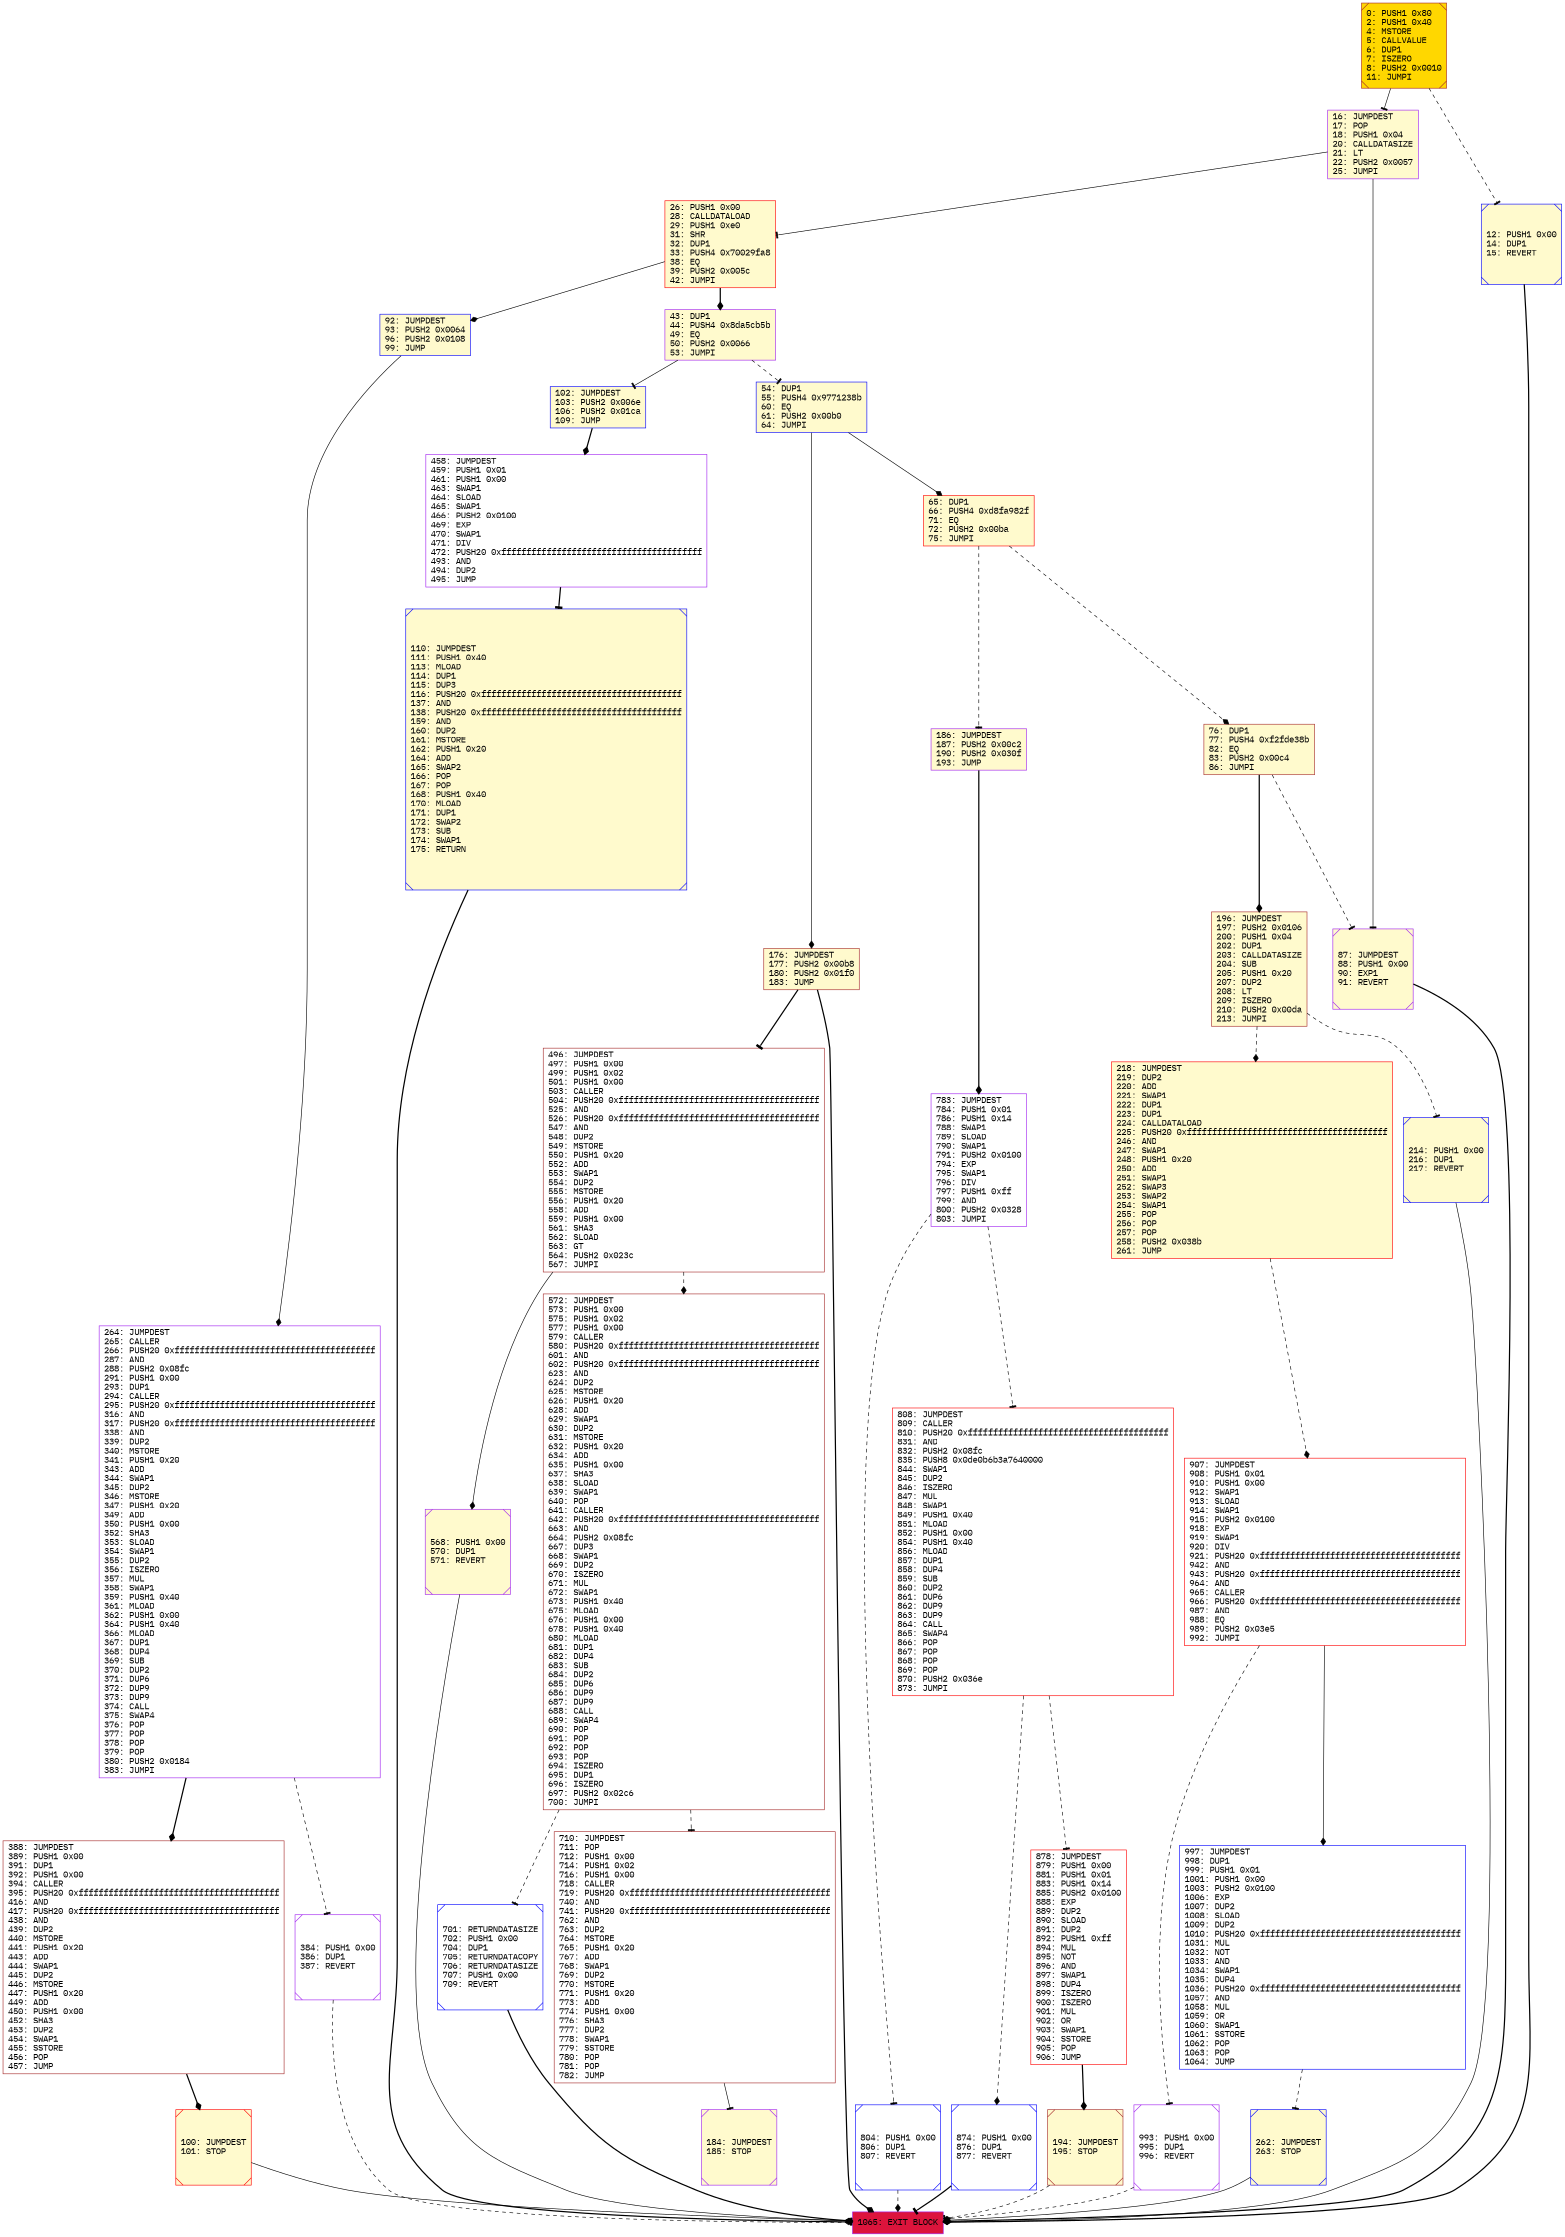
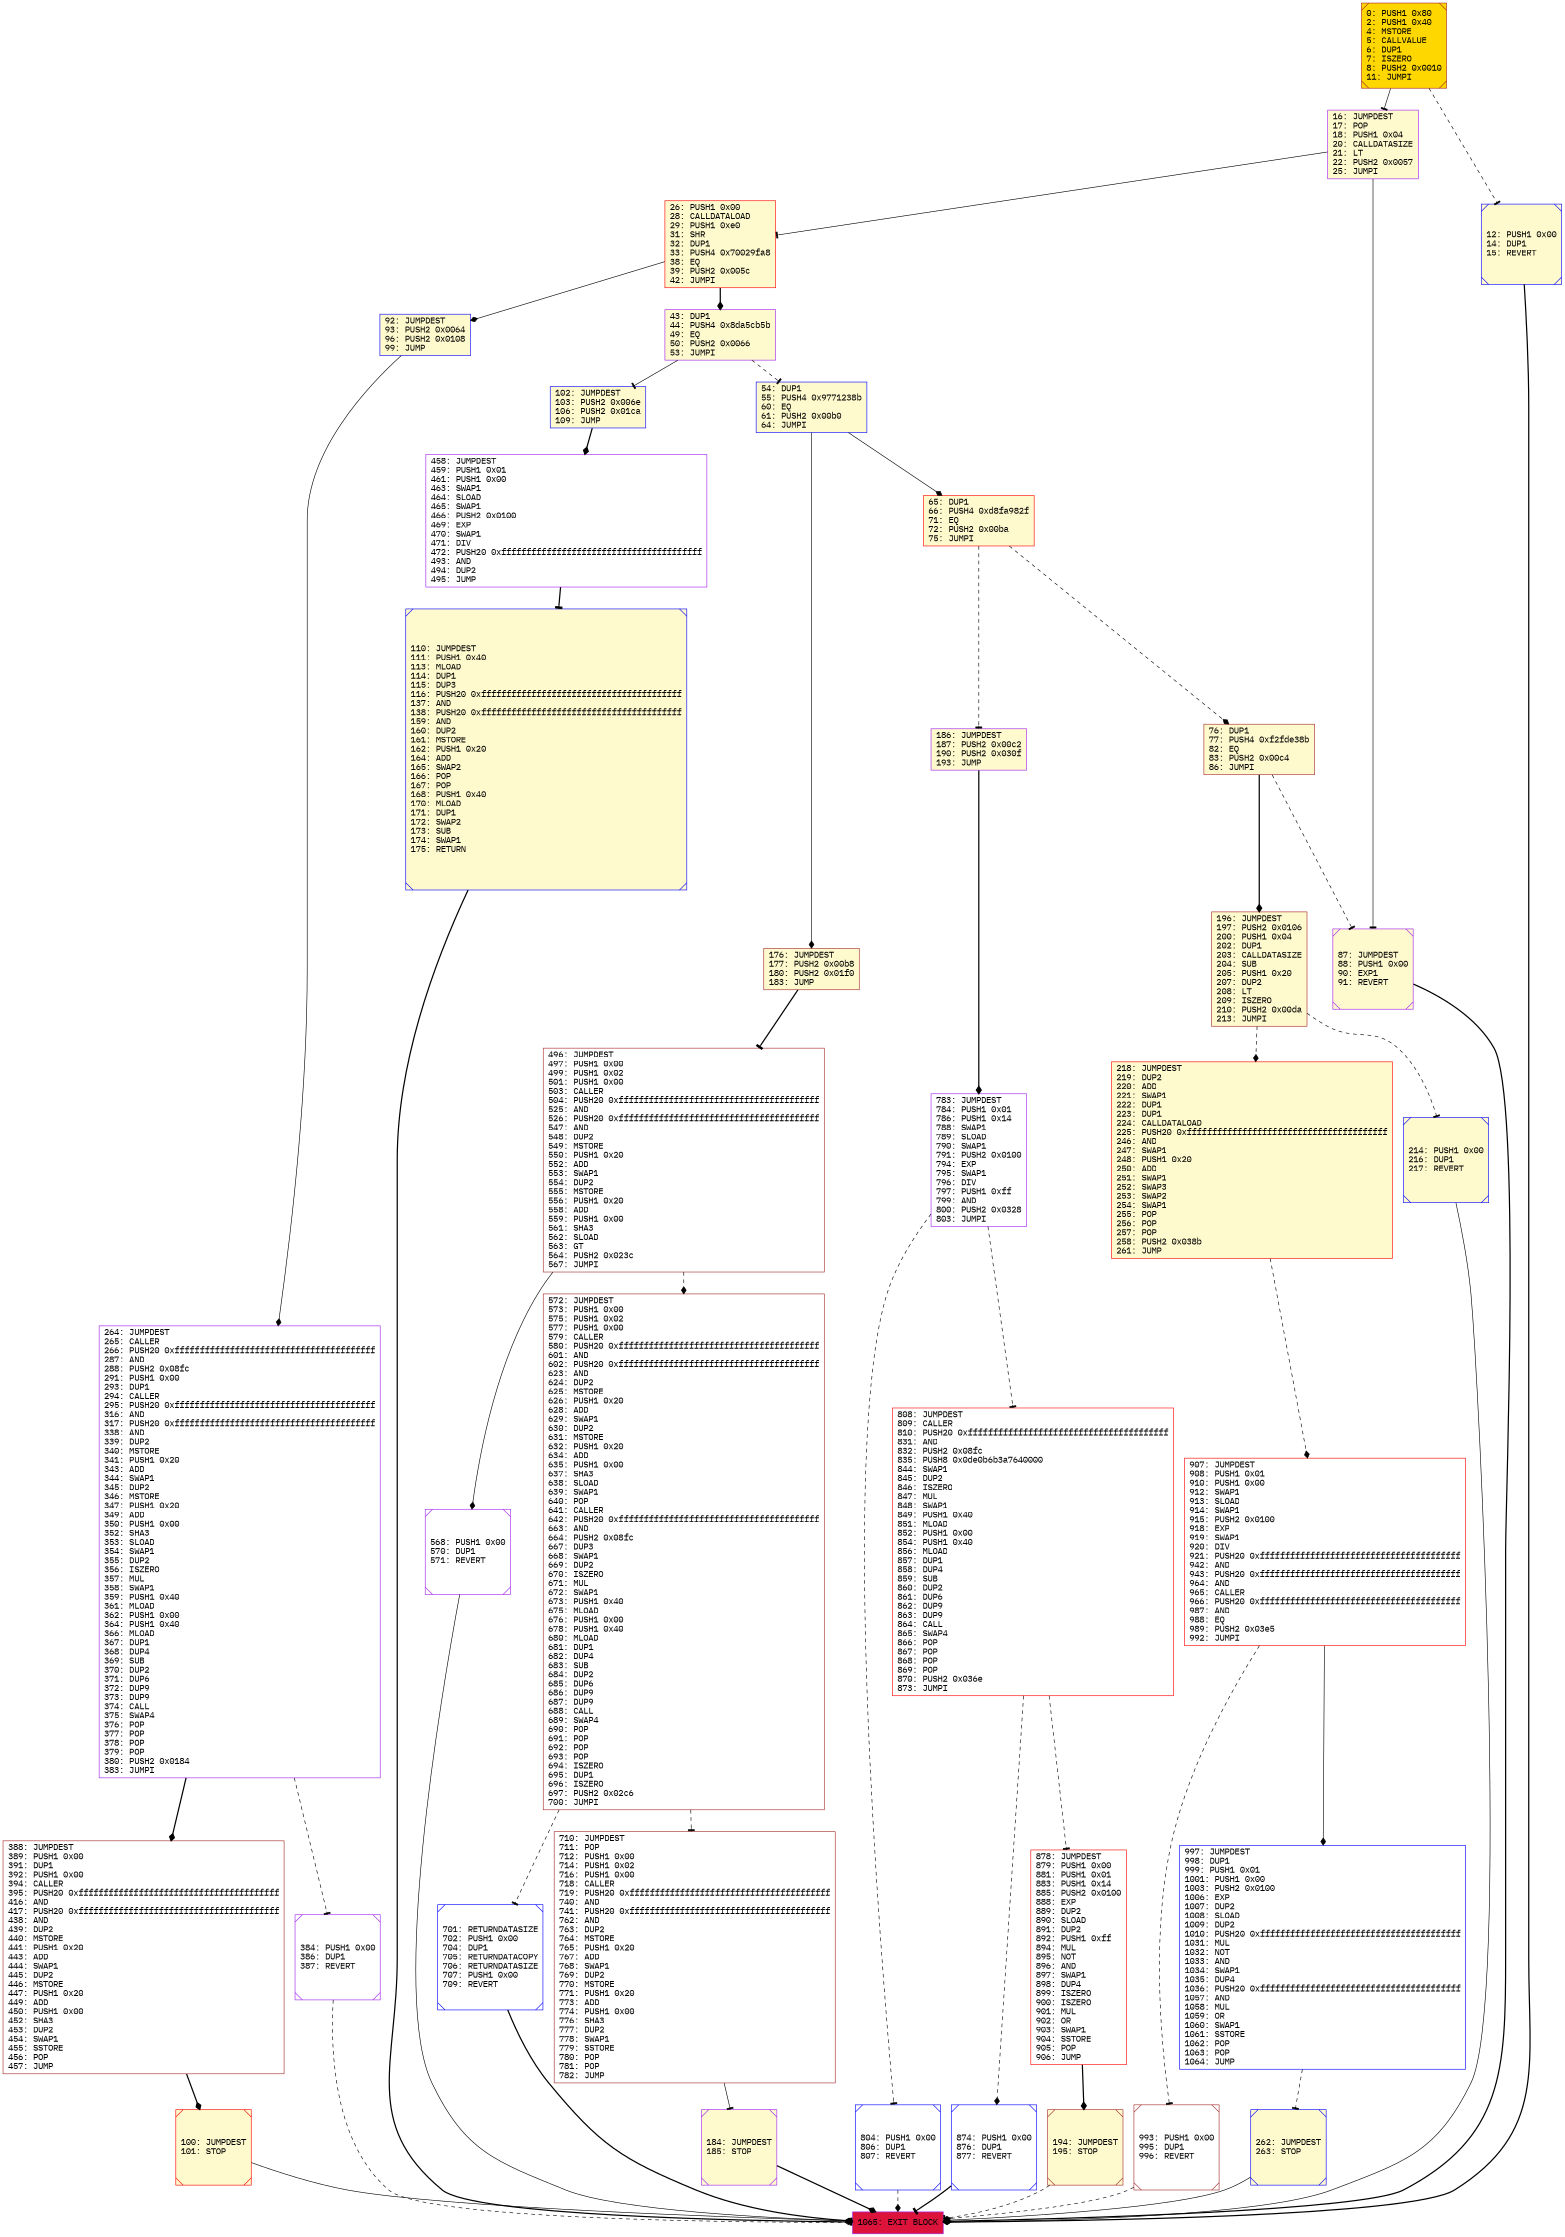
node "568: PUSH1 0x00 570: DUP1 571: REVERT": fillcolor lemonchiffon -> white
edge "176: JUMPDEST 177: PUSH2 0x00b8 180: PUSH2 0x01f0 183: JUMP" -> "1065: EXIT BLOCK": now "184: JUMPDEST 185: STOP" -> "1065: EXIT BLOCK"
node "993: PUSH1 0x00 995: DUP1 996: REVERT": color purple -> brown
